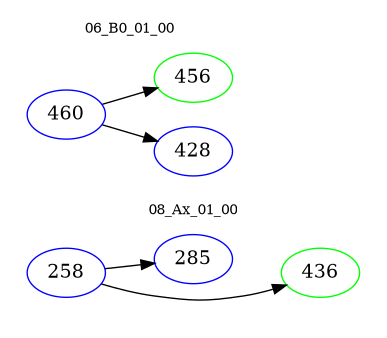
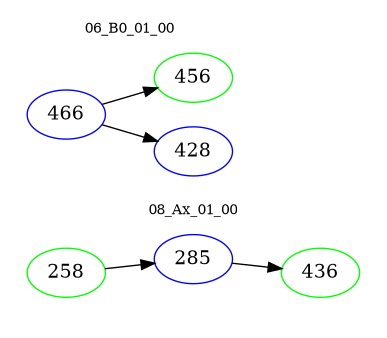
node "460": label "460" -> "466"
node "258": color blue -> green
edge "258" -> "436": now "285" -> "436"
